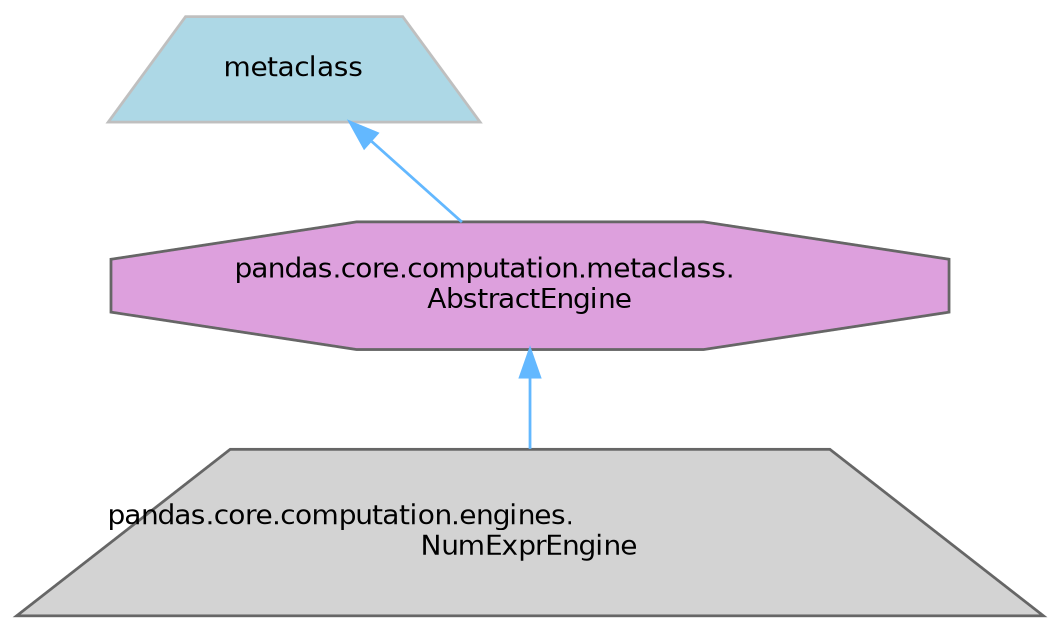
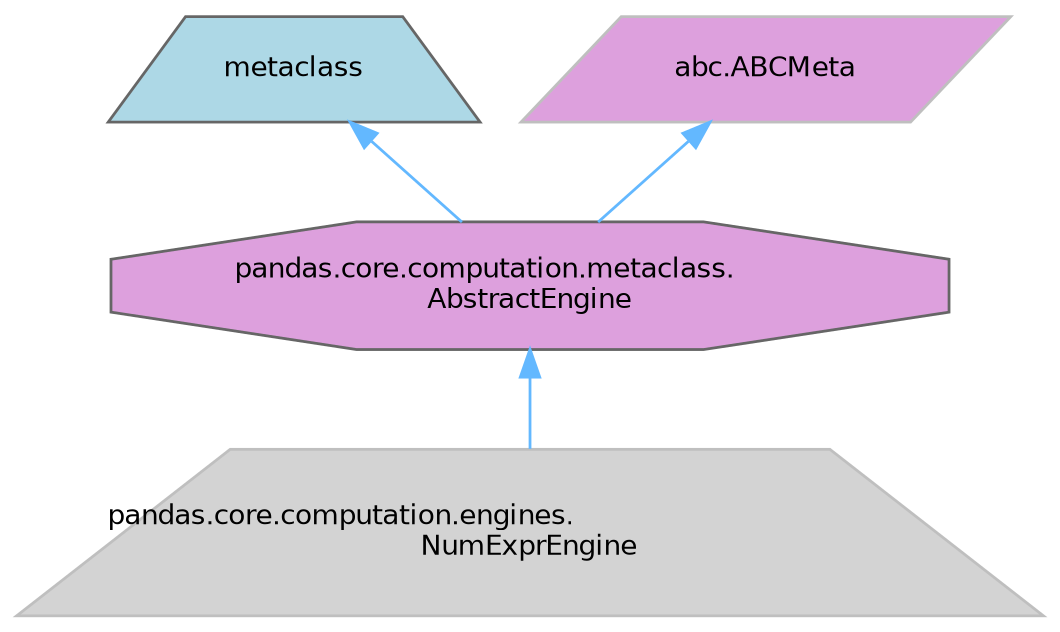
node "metaclass": color grey75 -> gray40
node "abc.ABCMeta": added
node "pandas.core.computation.engines. NumExprEngine": color gray40 -> grey75
